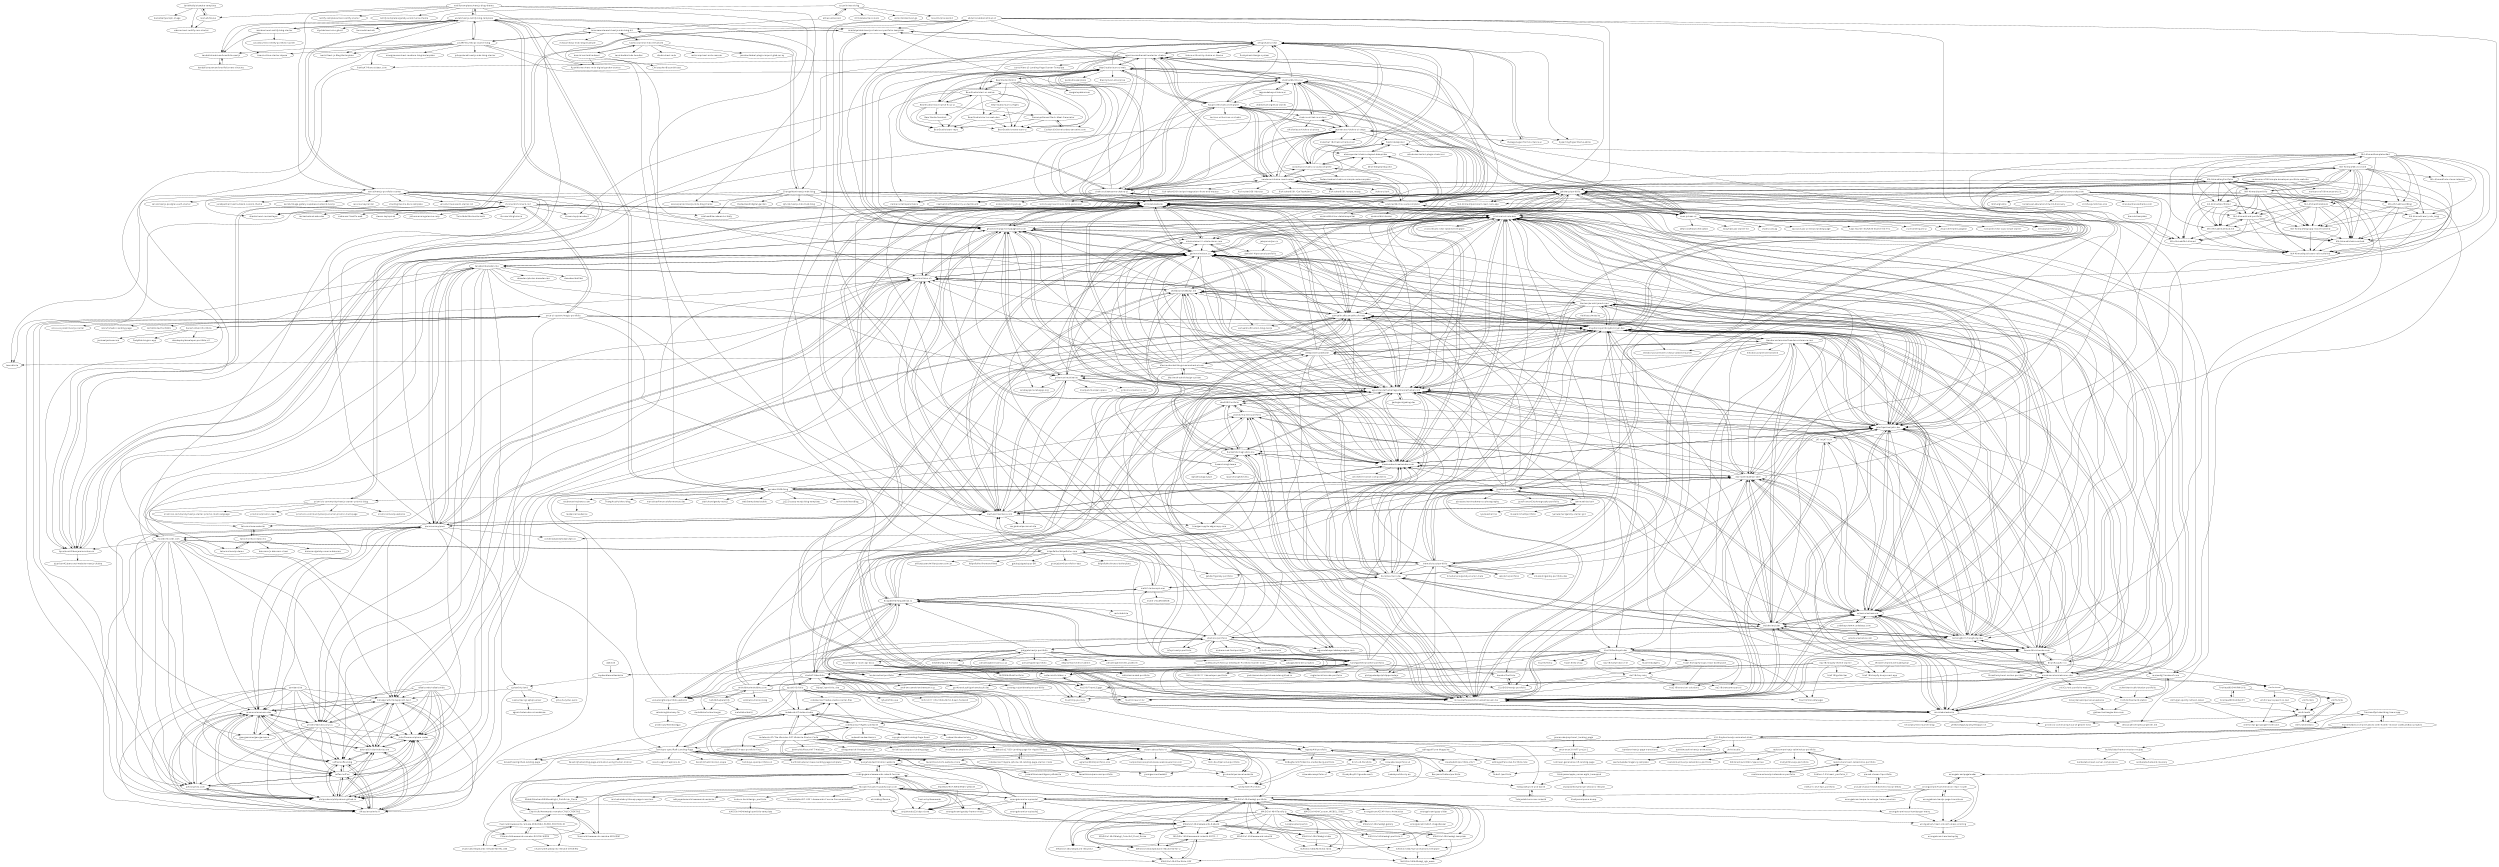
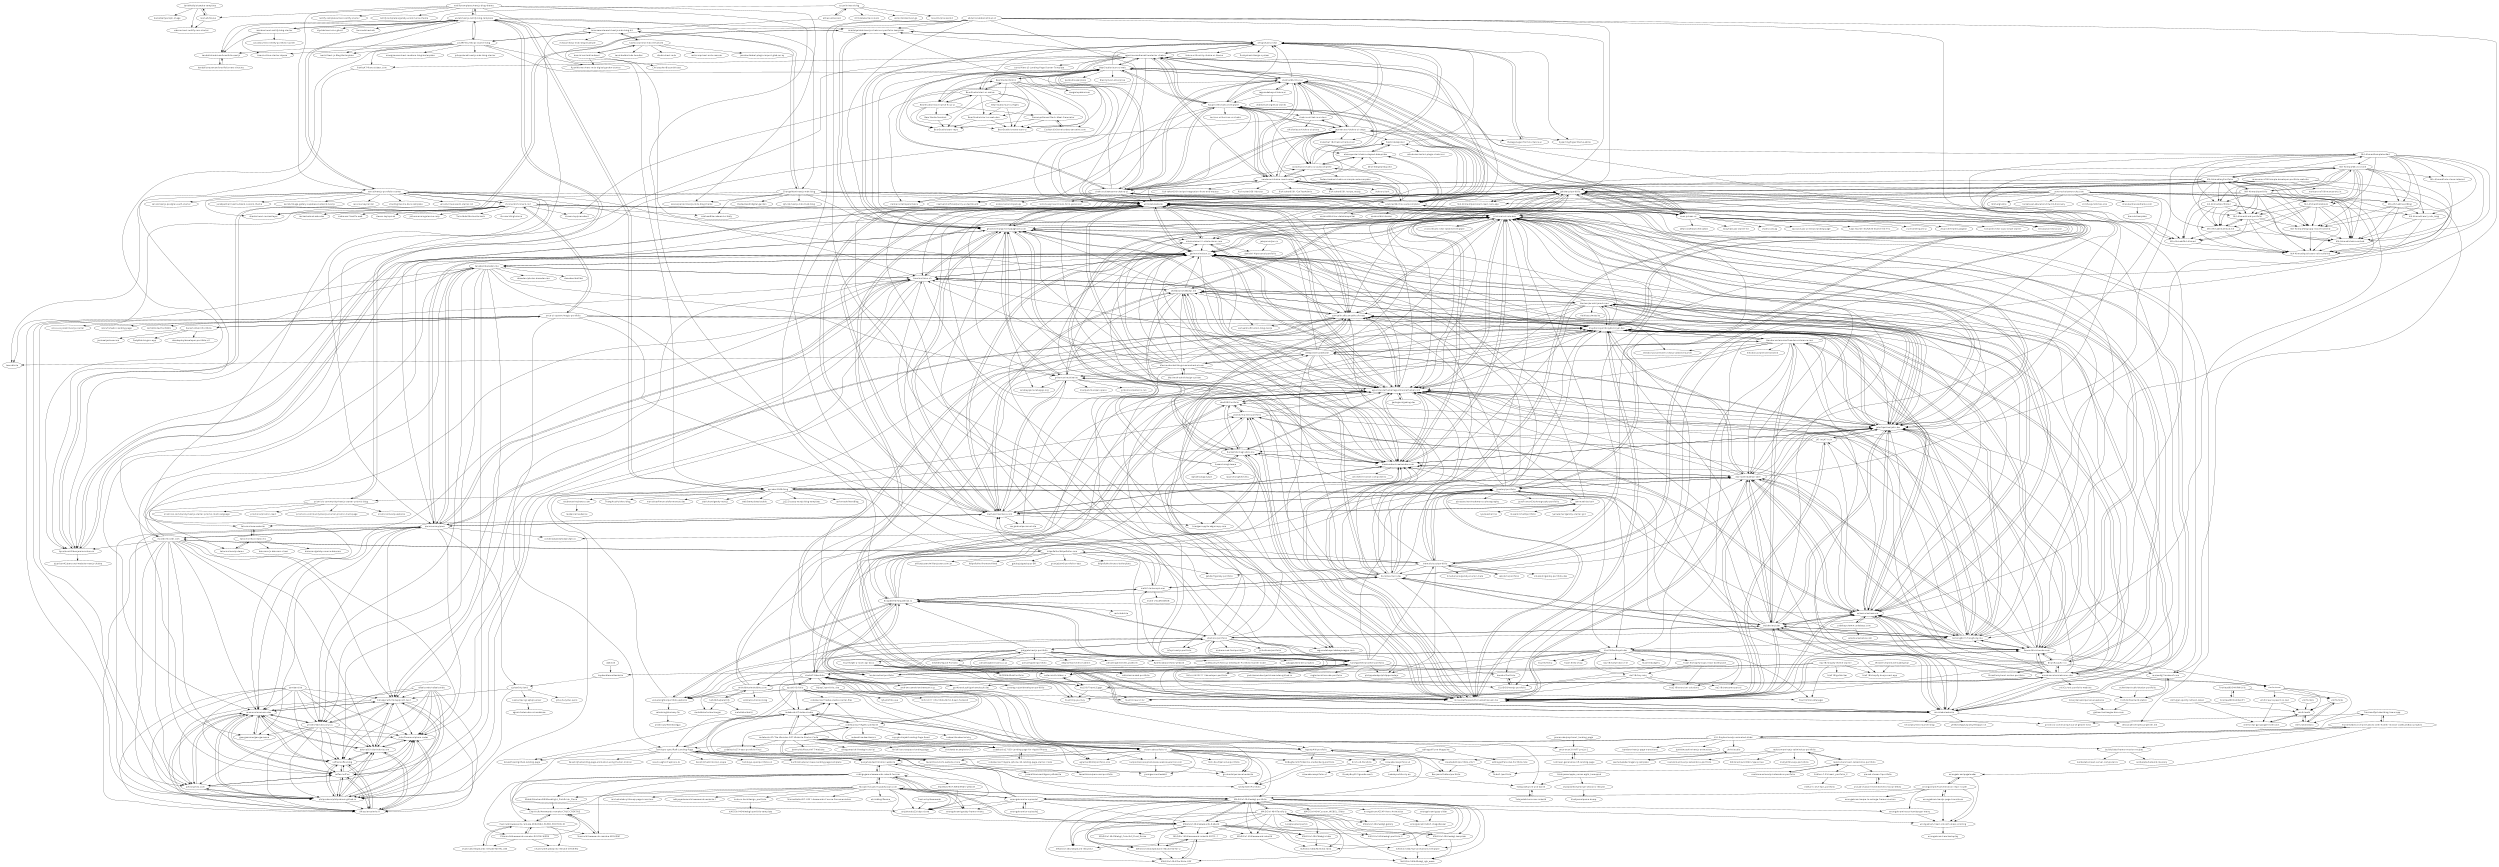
edge "sreetamdas/sreetamdas.com" -> "timolins/timo-sh": removed
node "ByteGrad/portfolio-website": added
